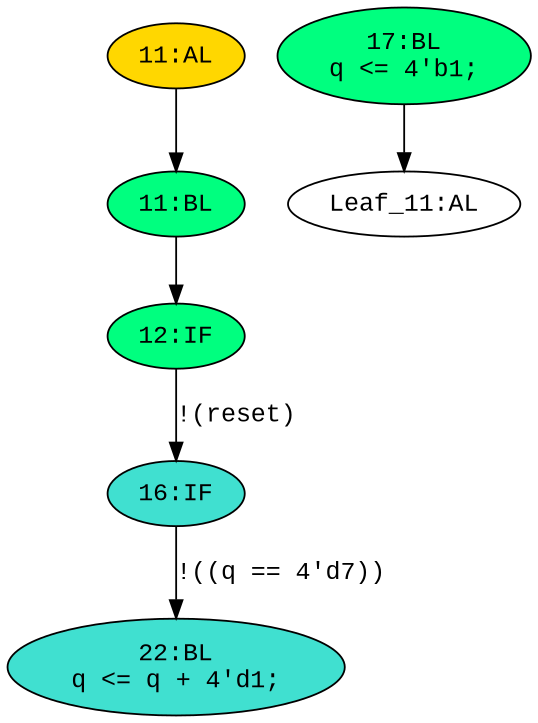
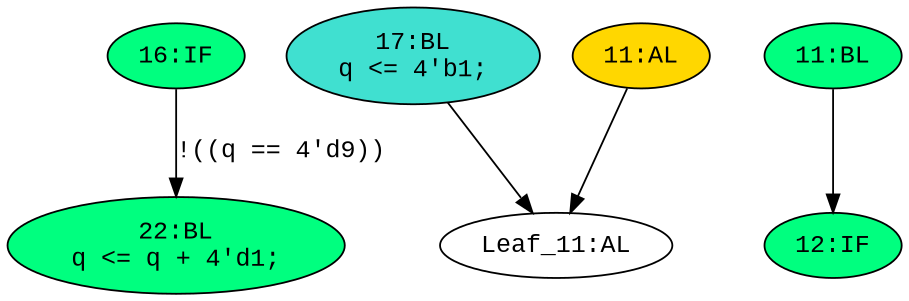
node "17:BL q <= 4'b1;": fillcolor springgreen -> turquoise
edge "11:AL" -> "11:BL": now "11:AL" -> "Leaf_11:AL"
edge "12:IF" -> "16:IF": removed, label "!(reset)"
node "16:IF": fillcolor turquoise -> springgreen
edge "16:IF" -> "22:BL q <= q + 4'd1;": label "!((q == 4'd7))" -> "!((q == 4'd9))"
node "22:BL q <= q + 4'd1;": fillcolor turquoise -> springgreen
